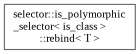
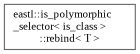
node "selector::is_polymorphic _selector< is_class > ::rebind< T >": label "selector::is_polymorphic _selector< is_class > ::rebind< T >" -> "eastl::is_polymorphic _selector< is_class > ::rebind< T >"
